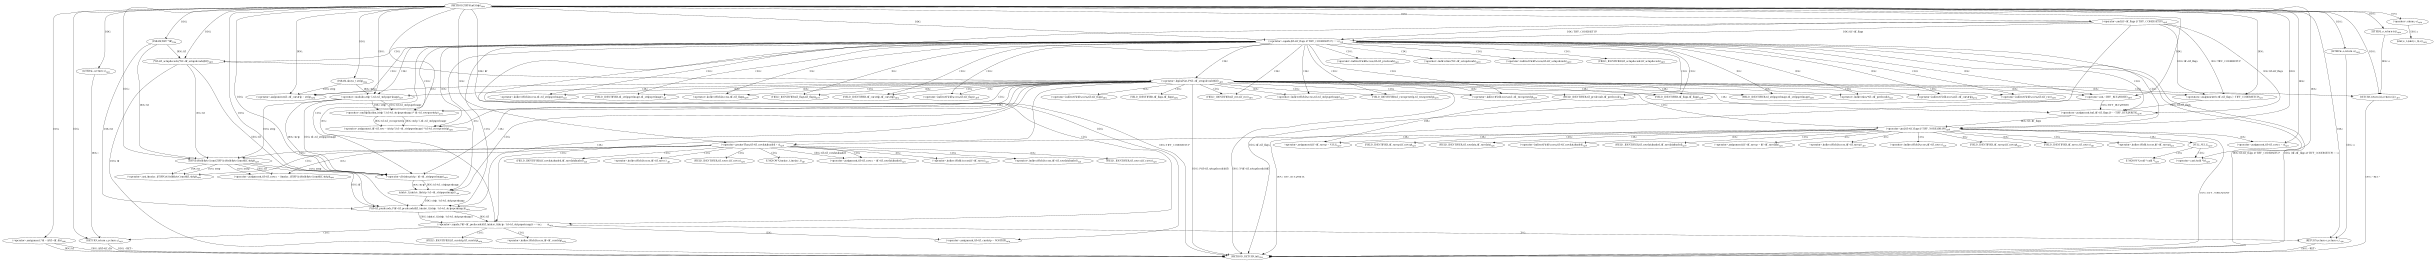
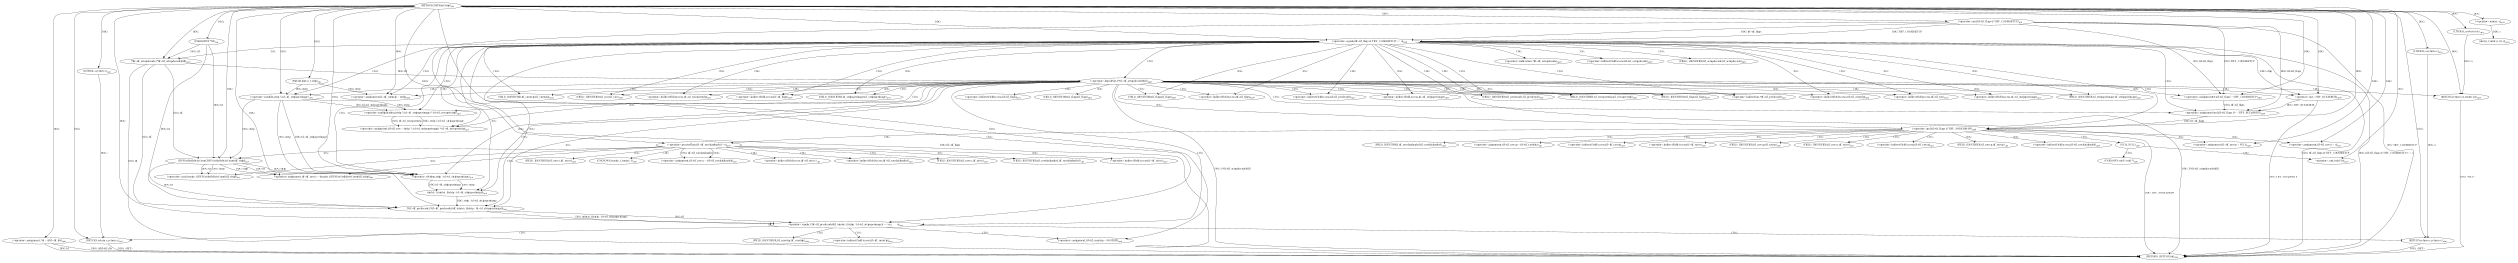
edge "(<operator>.equals,(tif->tif_flags & TIFF_CODERSETUP) == 0)" -> "(<operator>.not,~TIFF_BUF4WRITE)": label "CDG: " -> "DDG: strip"
edge "(<operator>.logicalNot,!(*tif->tif_setupdecode)(tif))" -> "(<operator>.indirectFieldAccess,tif->tif_predecode)": added, label "CDG:"
edge "(FIELD_IDENTIFIER,tif_predecode,tif_predecode)" -> "(<operator>.assignment,tif->tif_rawcp = NULL)": now "(METHOD,TIFFStartStrip)" -> "(<operator>.assignment,tif->tif_rawcp = NULL)"
node "(FIELD_IDENTIFIER,tif_rawdata,tif_rawdata)": removed
